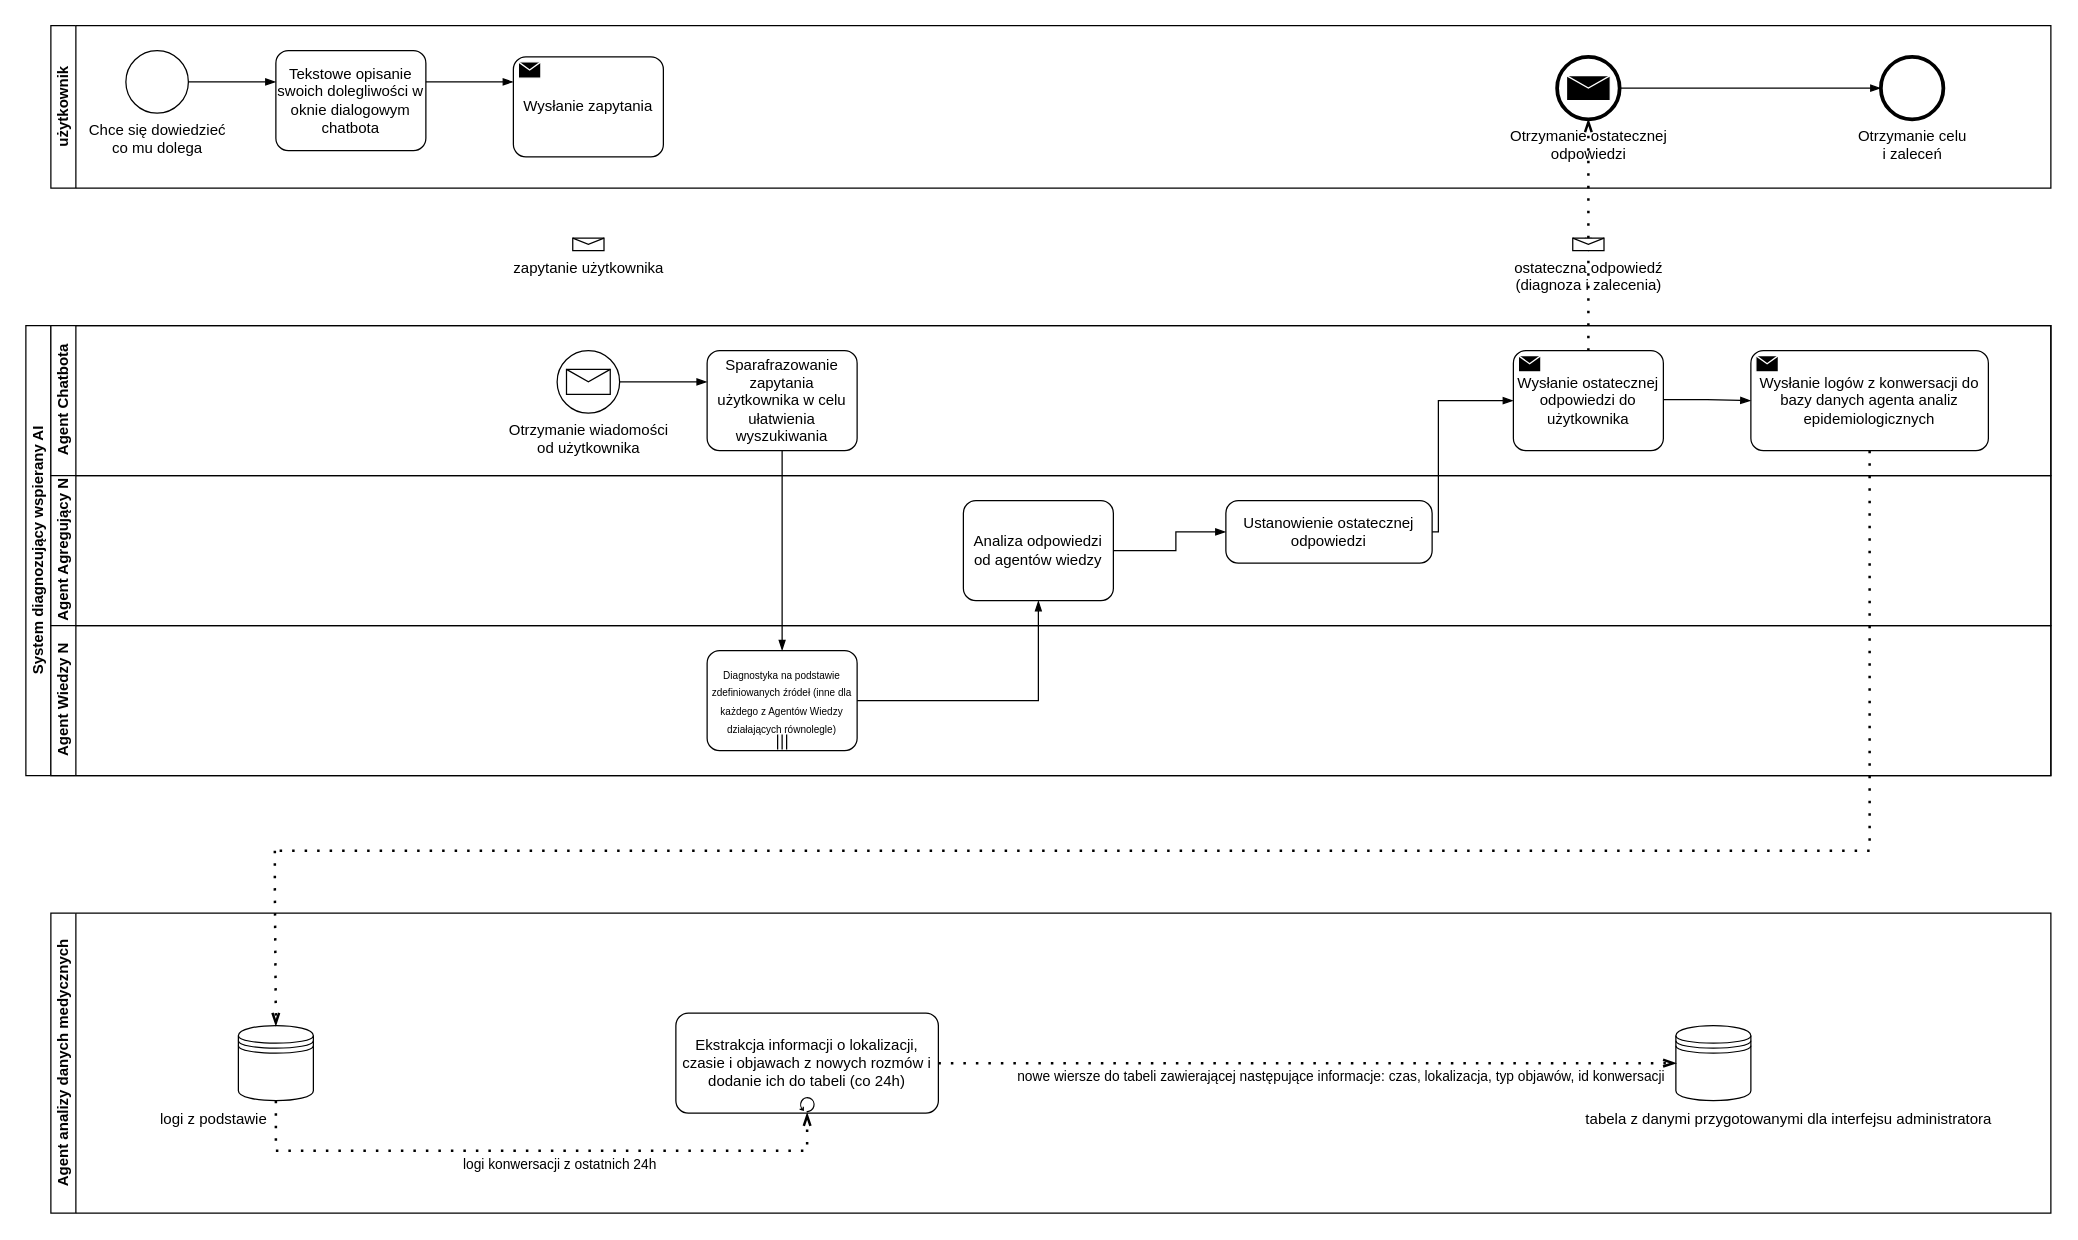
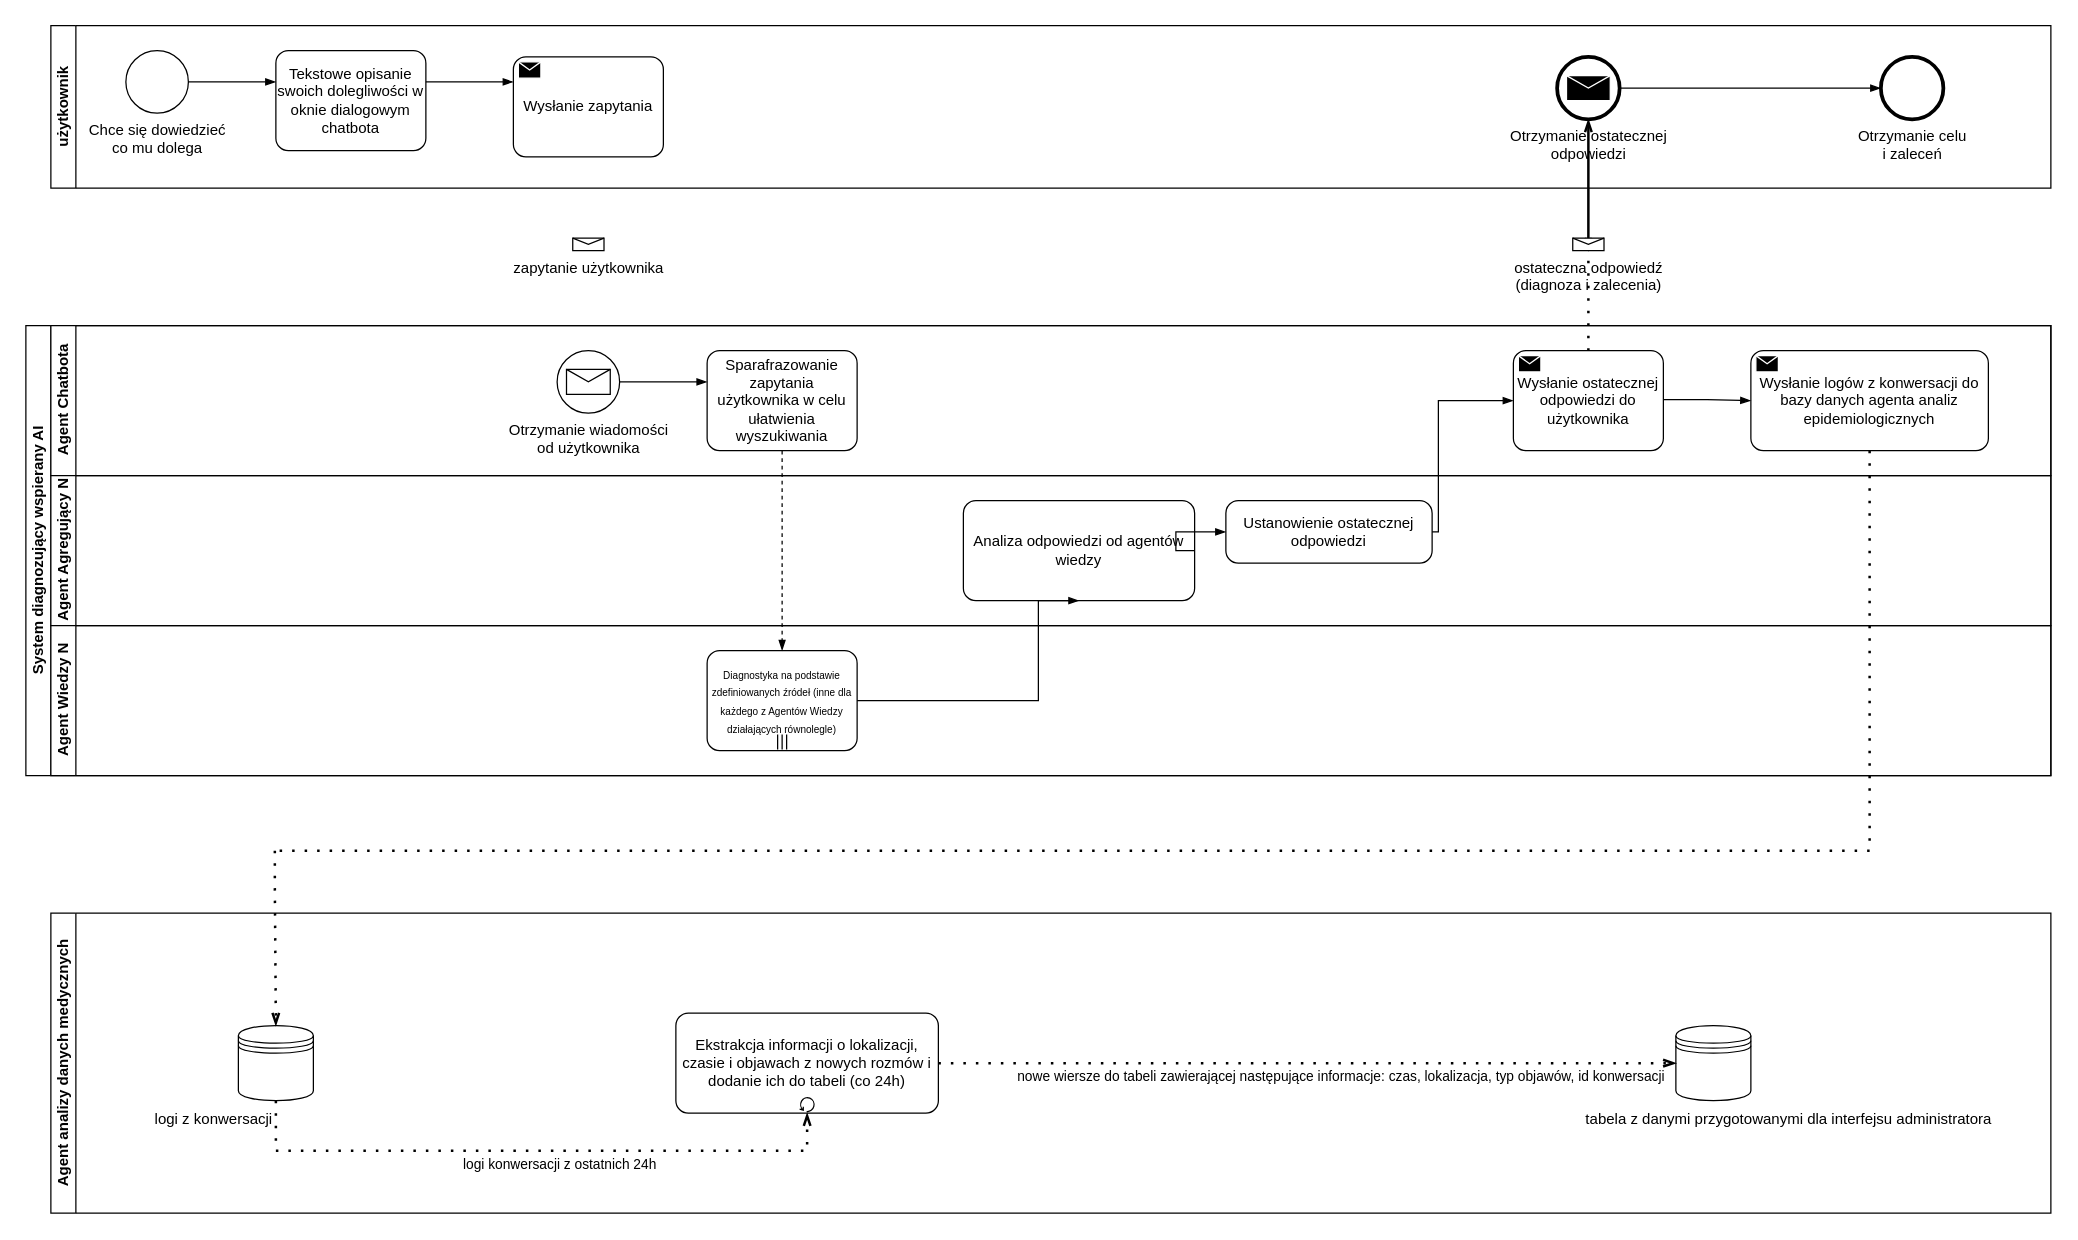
edge "ostateczna odpowiedź (diagnoza i zalecenia)" -> "Otrzymanie ostatecznej odpowiedzi": style dashed -> solid
edge "Sparafrazowanie zapytania użytkownika w celu ułatwienia wyszukiwania" -> "Diagnostyka na podstawie zdefiniowanych źródeł (inne dla każdego z Agentów Wiedzy działających równolegle)": style solid -> dashed
node "Analiza odpowiedzi od agentów wiedzy": size 150x100 -> 231x100
node "logi z podstawie": label "logi z podstawie" -> "logi z konwersacji"
